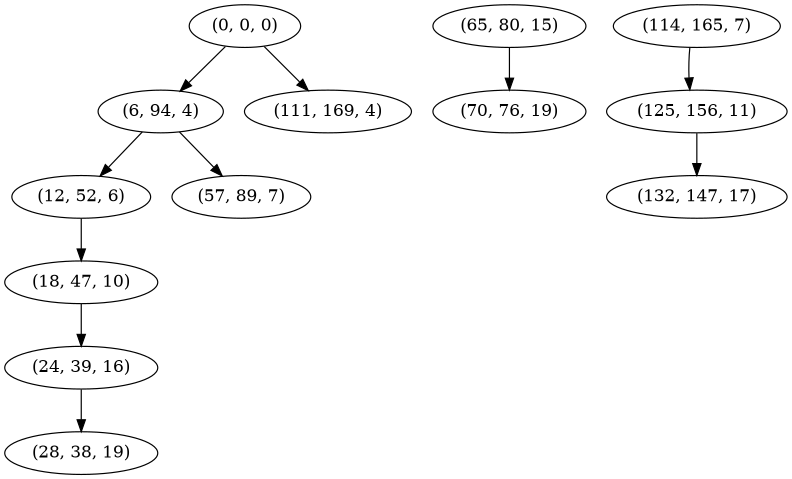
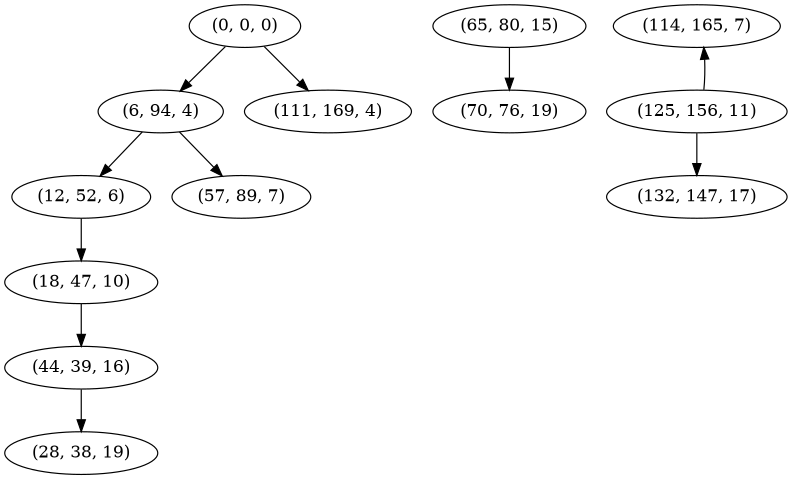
edge "(114, 165, 7)" -> "(125, 156, 11)": reversed
node "(24, 39, 16)": label "(24, 39, 16)" -> "(44, 39, 16)"
